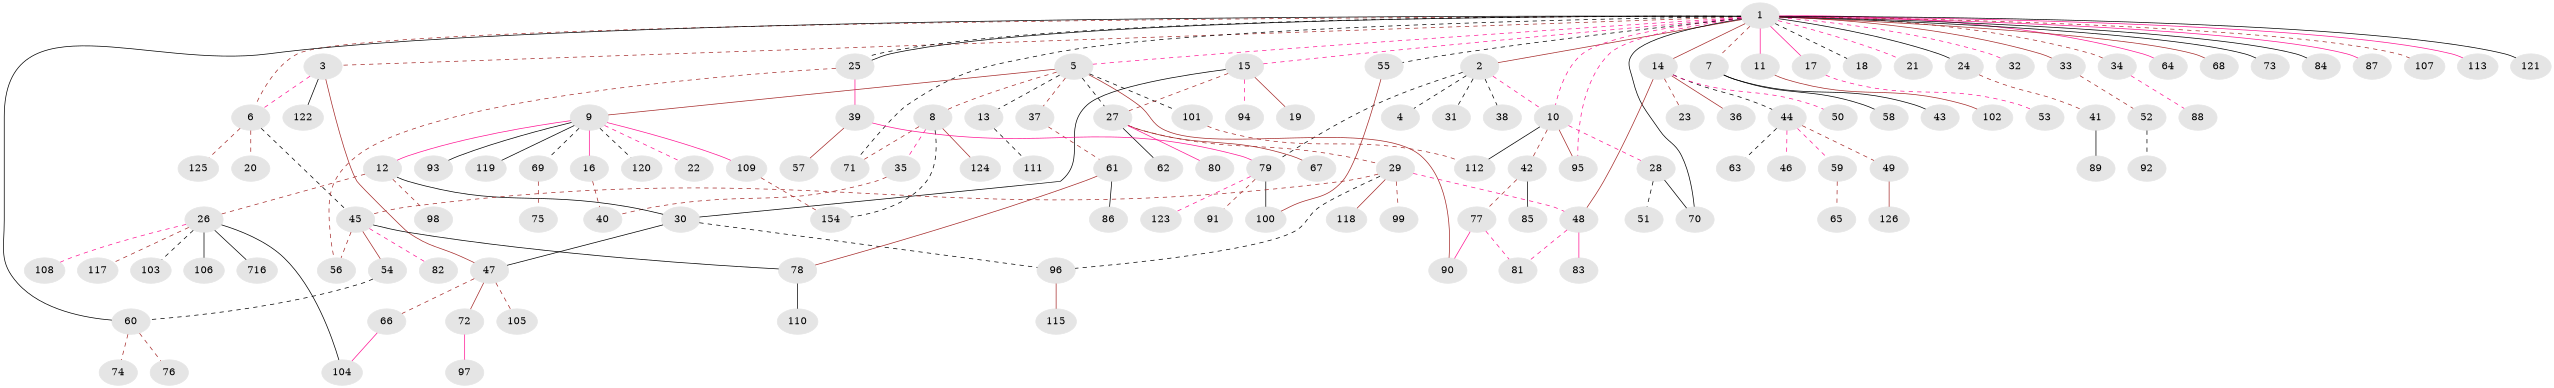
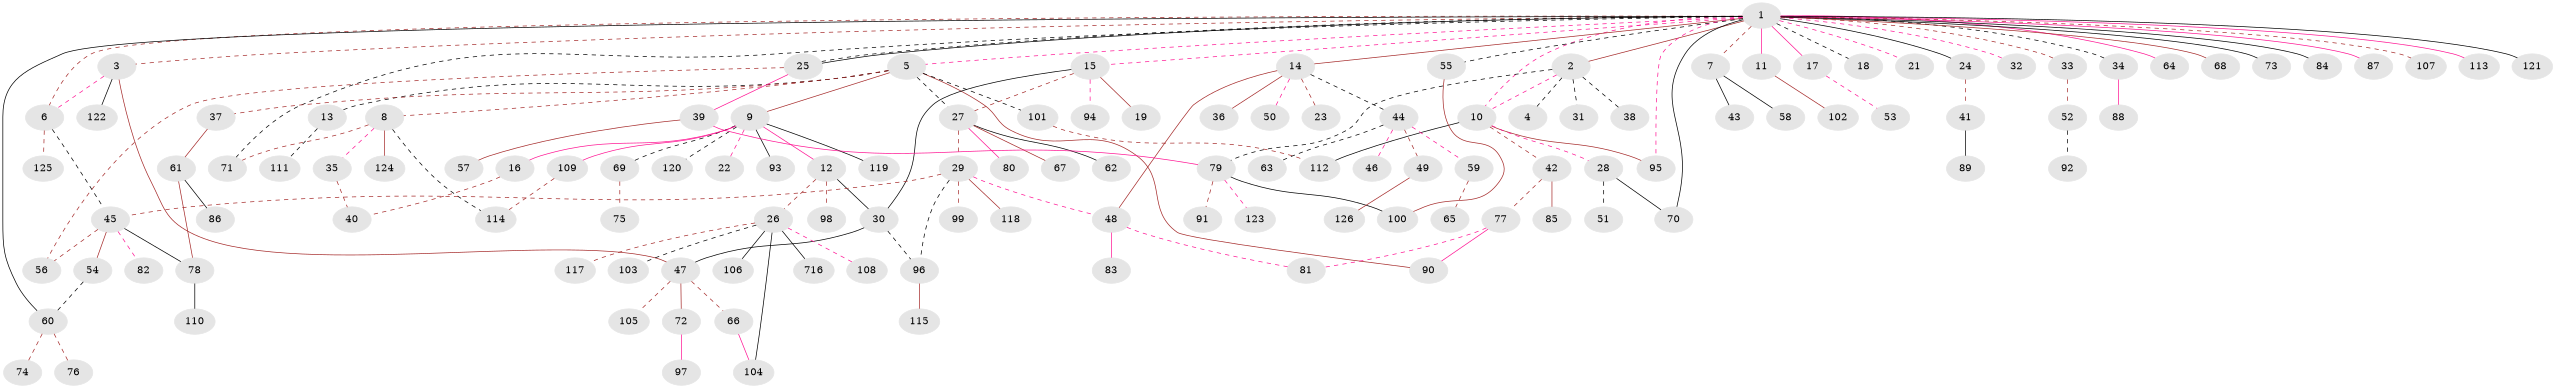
edge "1" -- "33": style solid -> dashed
edge "1" -- "34": color brown -> black
edge "34" -- "88": style dashed -> solid
edge "37" -- "61": style dashed -> solid
node "20": removed
edge "42" -- "85": color black -> brown
node "154": label "154" -> "114"
